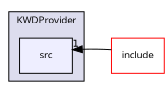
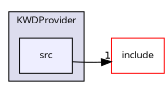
edge "include" -> "src": reversed
